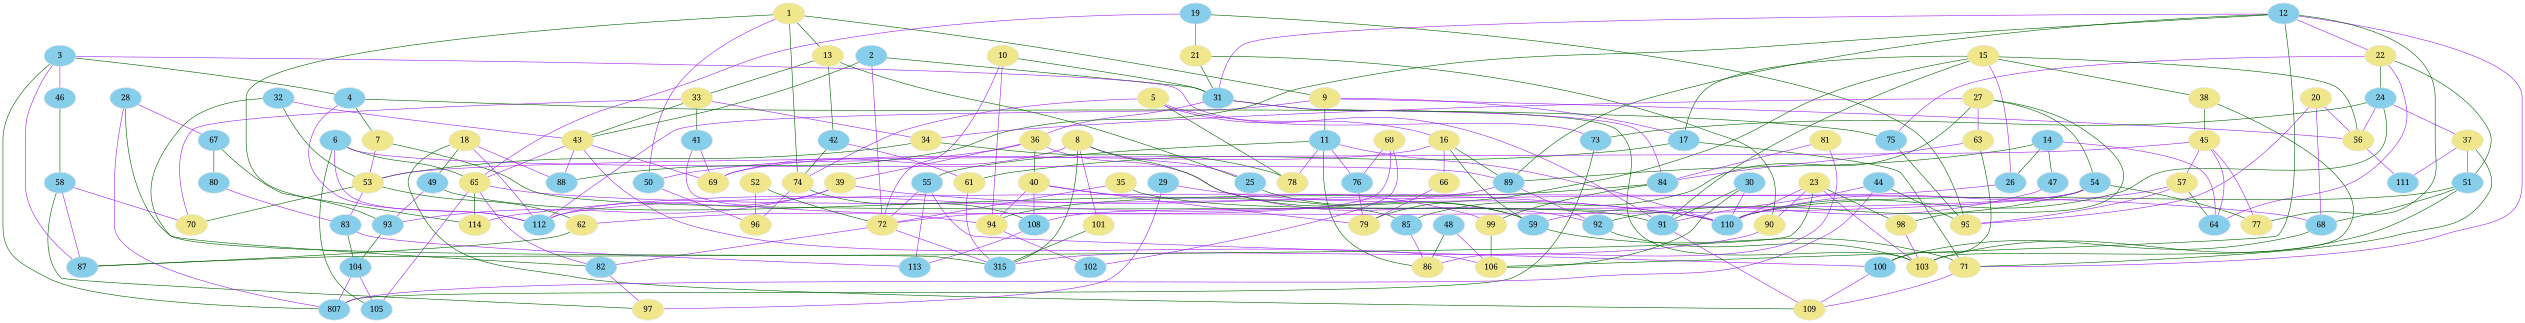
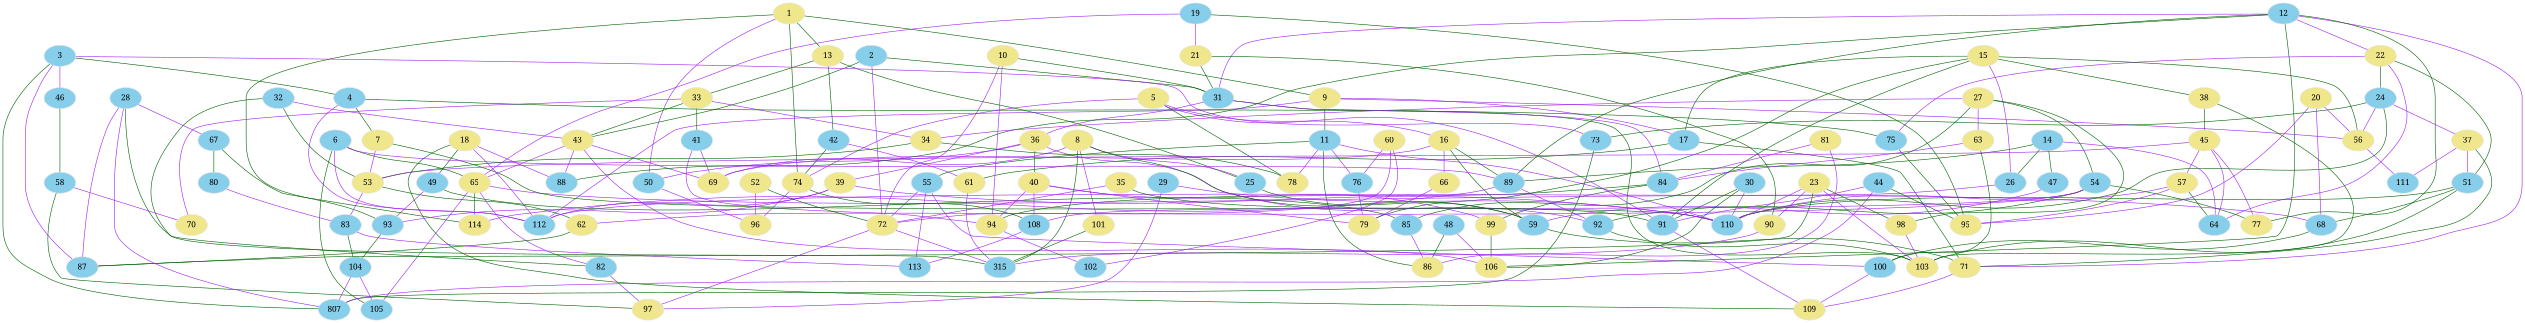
edge "53" -- "70": removed
edge "58" -- "87": now "28" -- "87"
edge "72" -- "82": now "72" -- "97"
